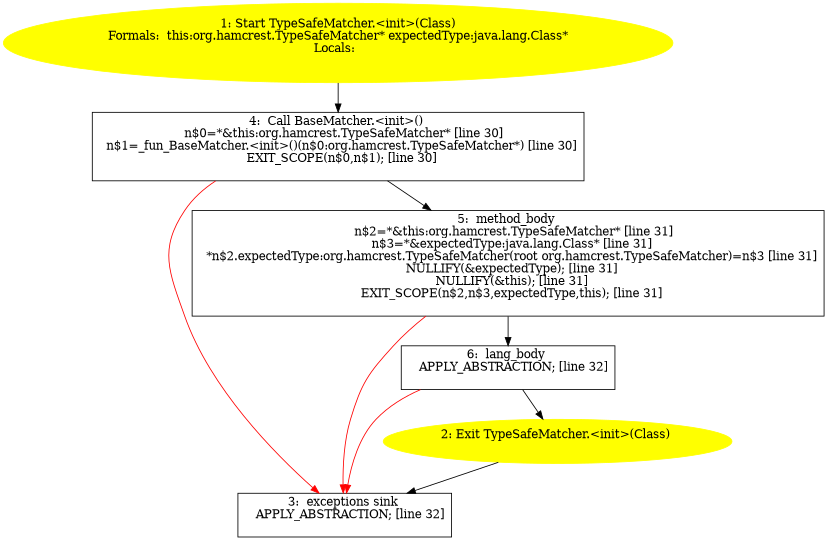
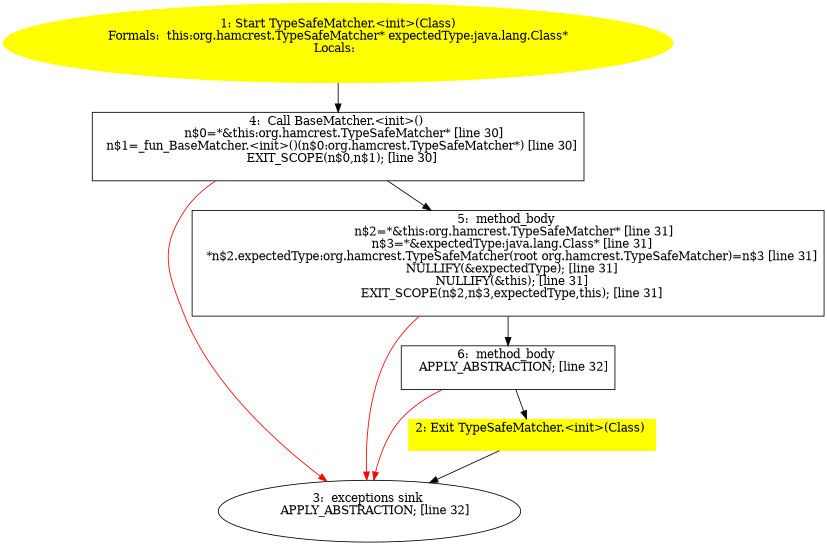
node "6:  lang_body APPLY_ABSTRACTION; [line 32]": label "6:  lang_body APPLY_ABSTRACTION; [line 32]" -> "6:  method_body APPLY_ABSTRACTION; [line 32]"
node "2: Exit TypeSafeMatcher.<init>(Class)": shape ellipse -> box
node "3:  exceptions sink APPLY_ABSTRACTION; [line 32]": shape box -> ellipse
